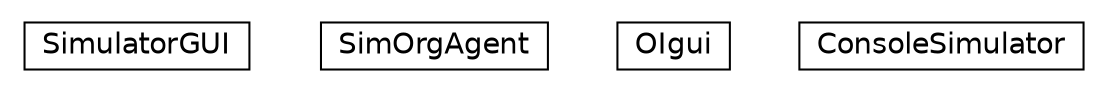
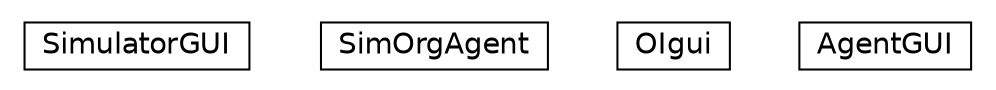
node "AgentGUI": added
node "ConsoleSimulator": removed
